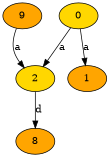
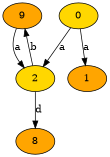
edge "2" -> "9": added, label "b"
